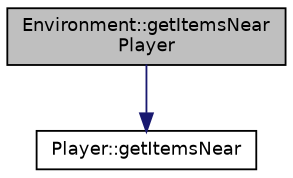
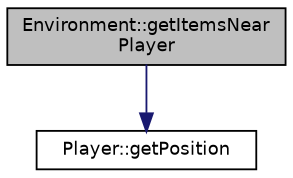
node "Player::getItemsNear": label "Player::getItemsNear" -> "Player::getPosition"
